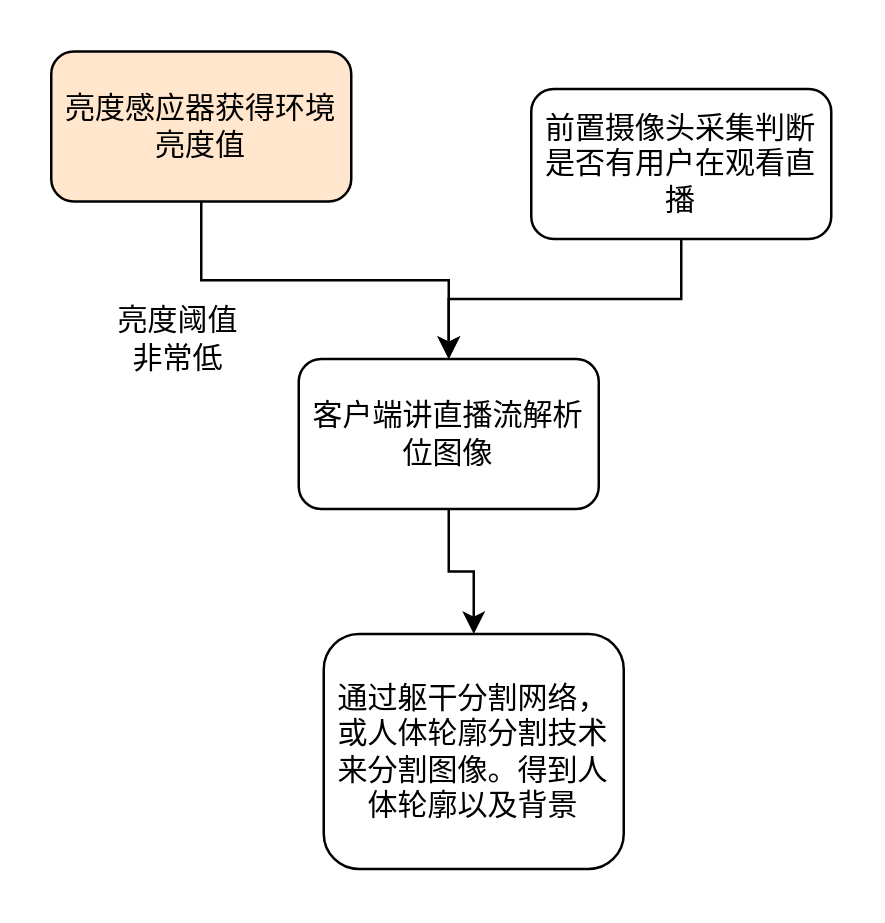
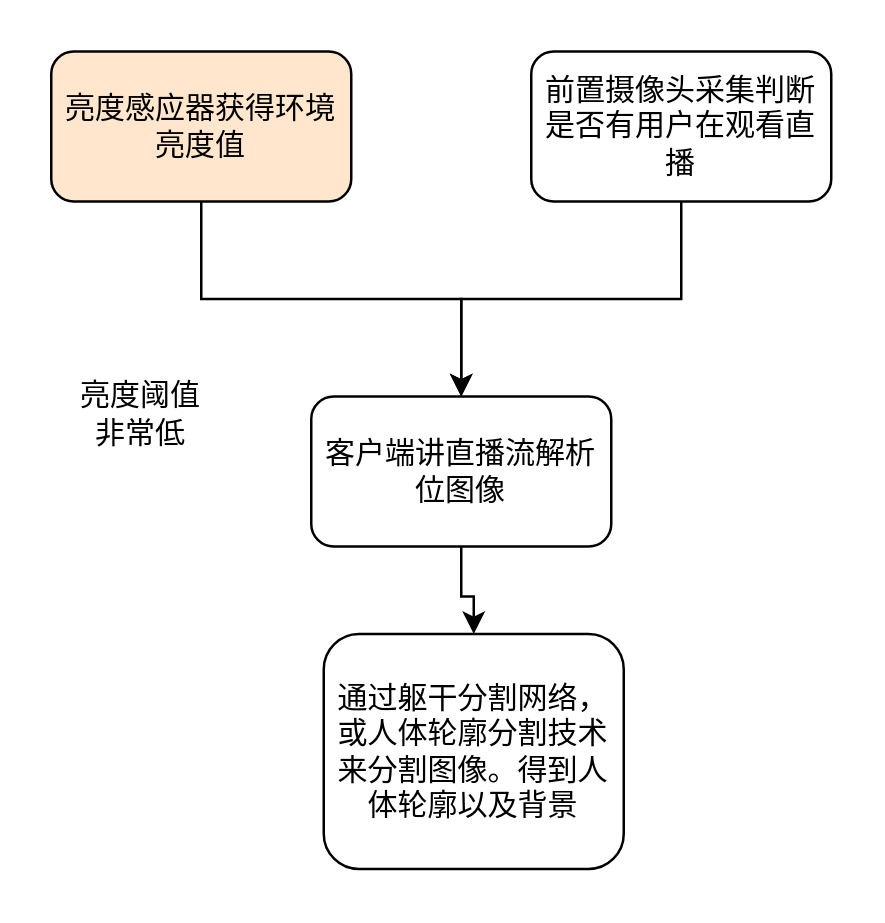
node "前置摄像头采集判断是否有用户在观看直播": moved (681, 164) -> (681, 126)
node "亮度阈值非常低": moved (179, 339) -> (141, 414)
node "客户端讲直播流解析位图像": moved (449, 434) -> (461, 471)
